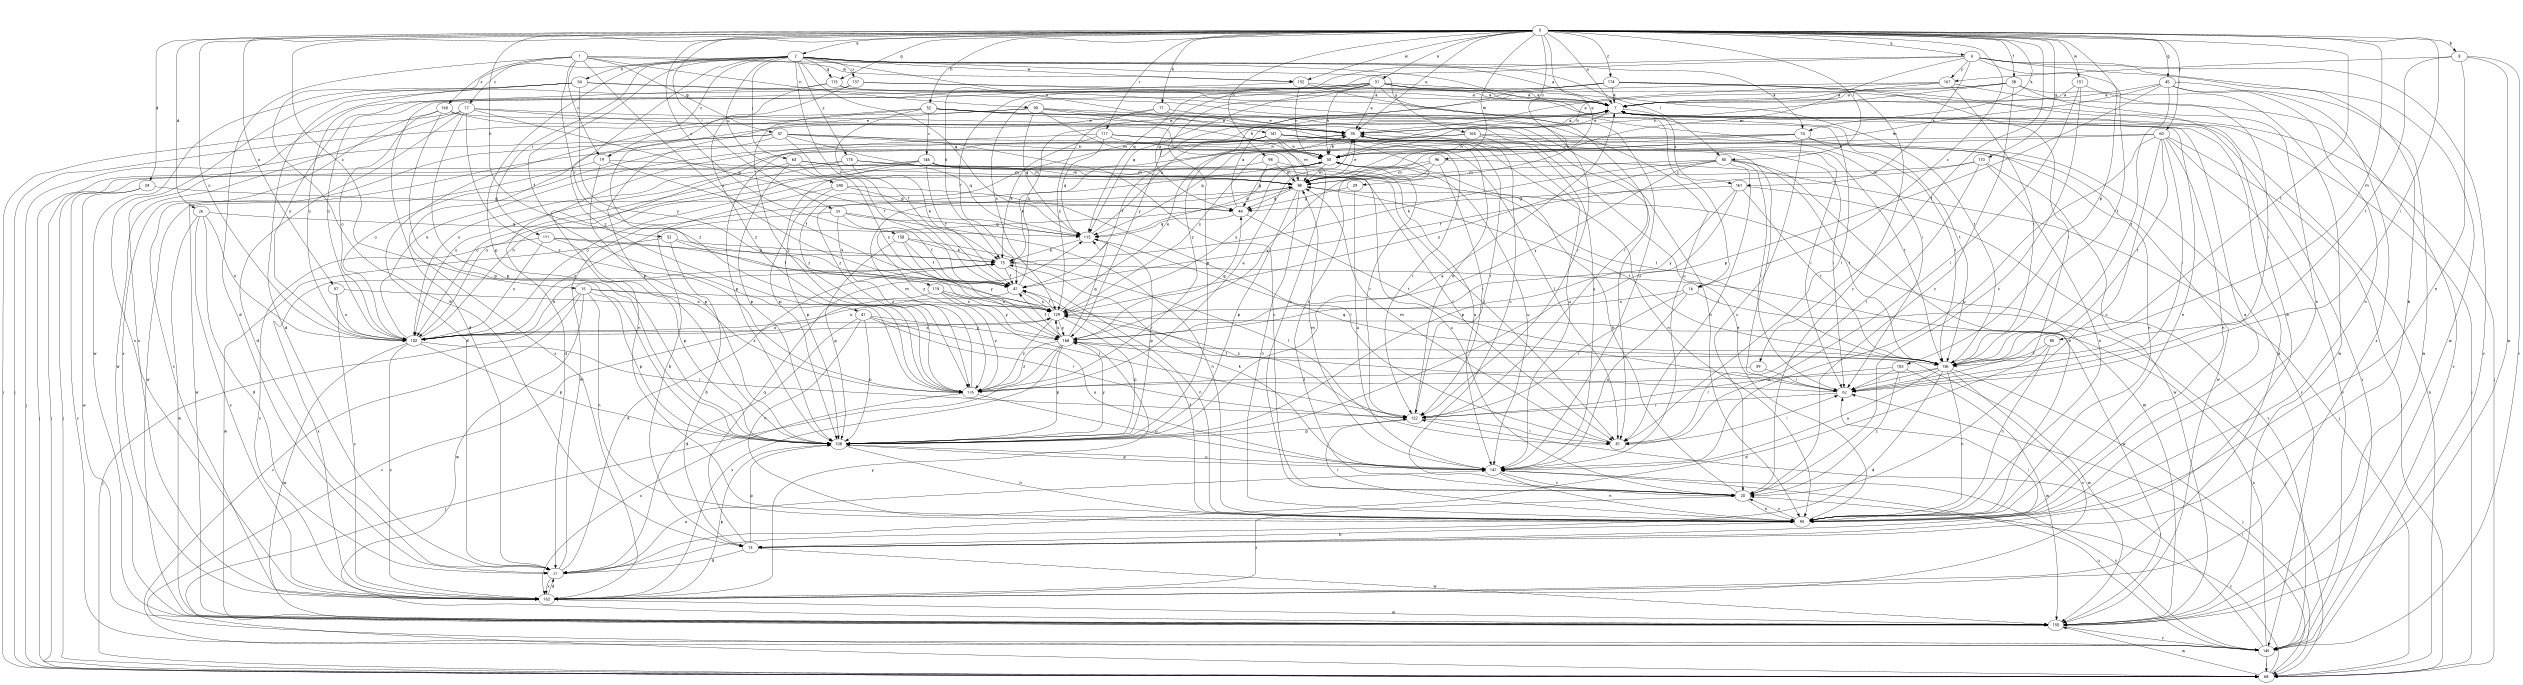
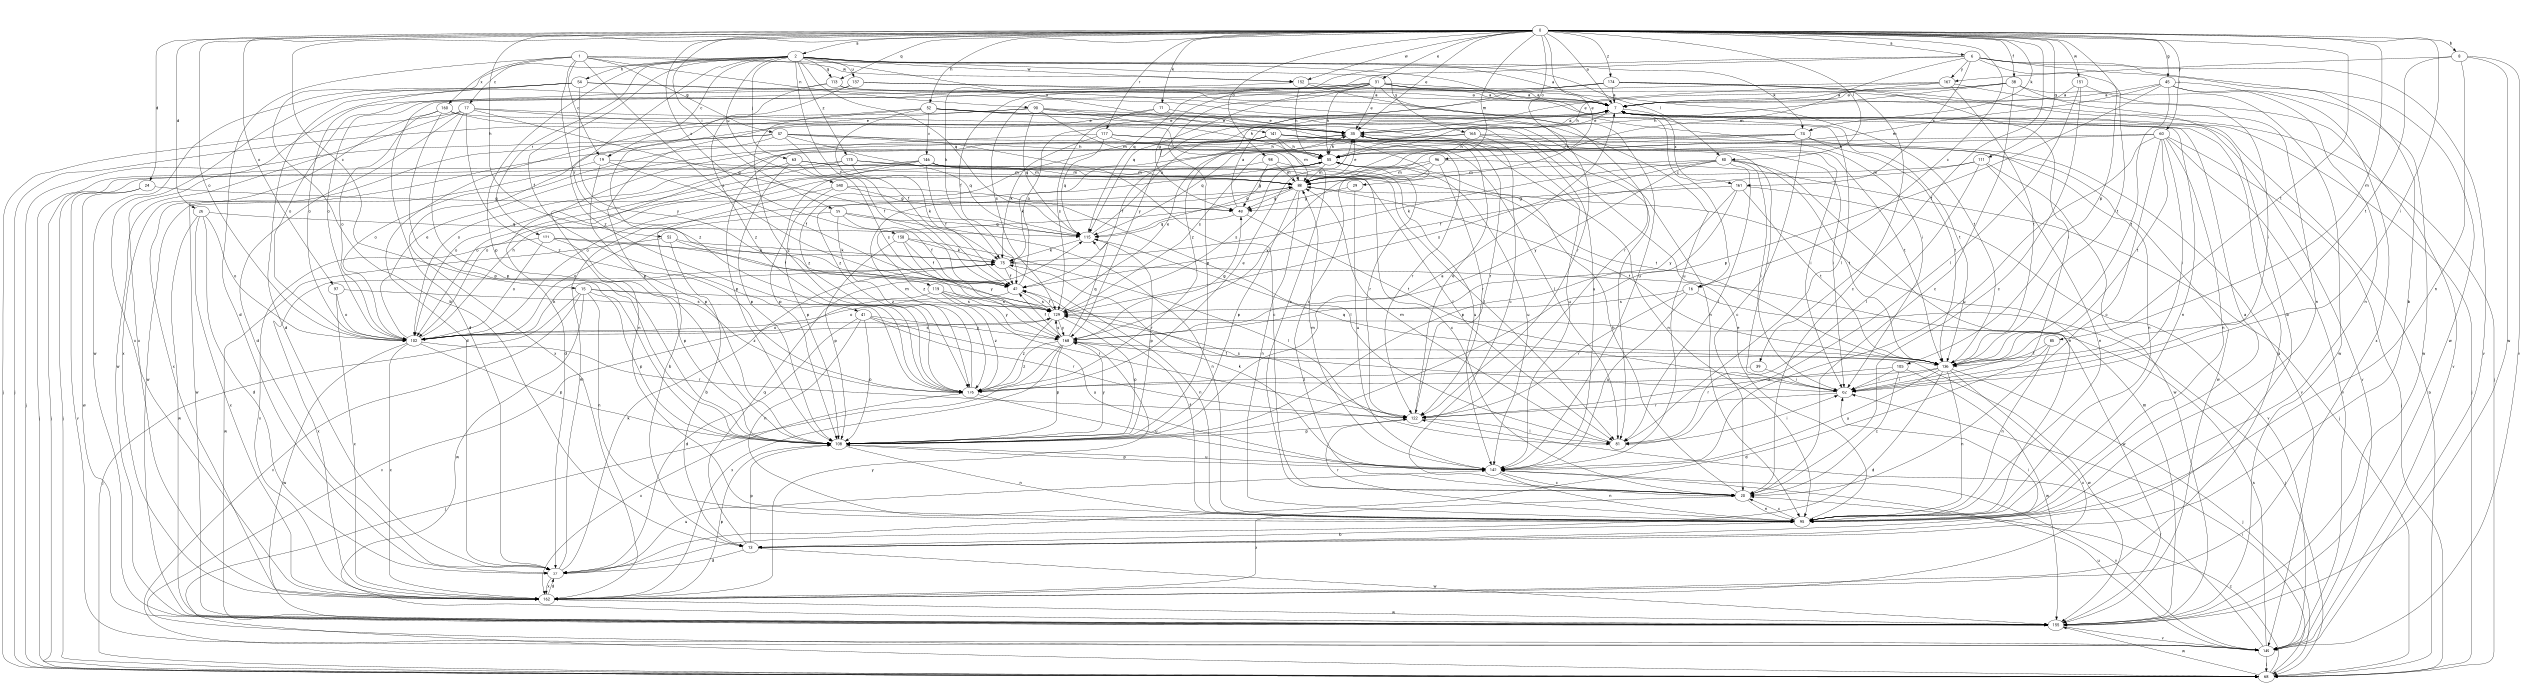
node "110": label "110" -> "111"
